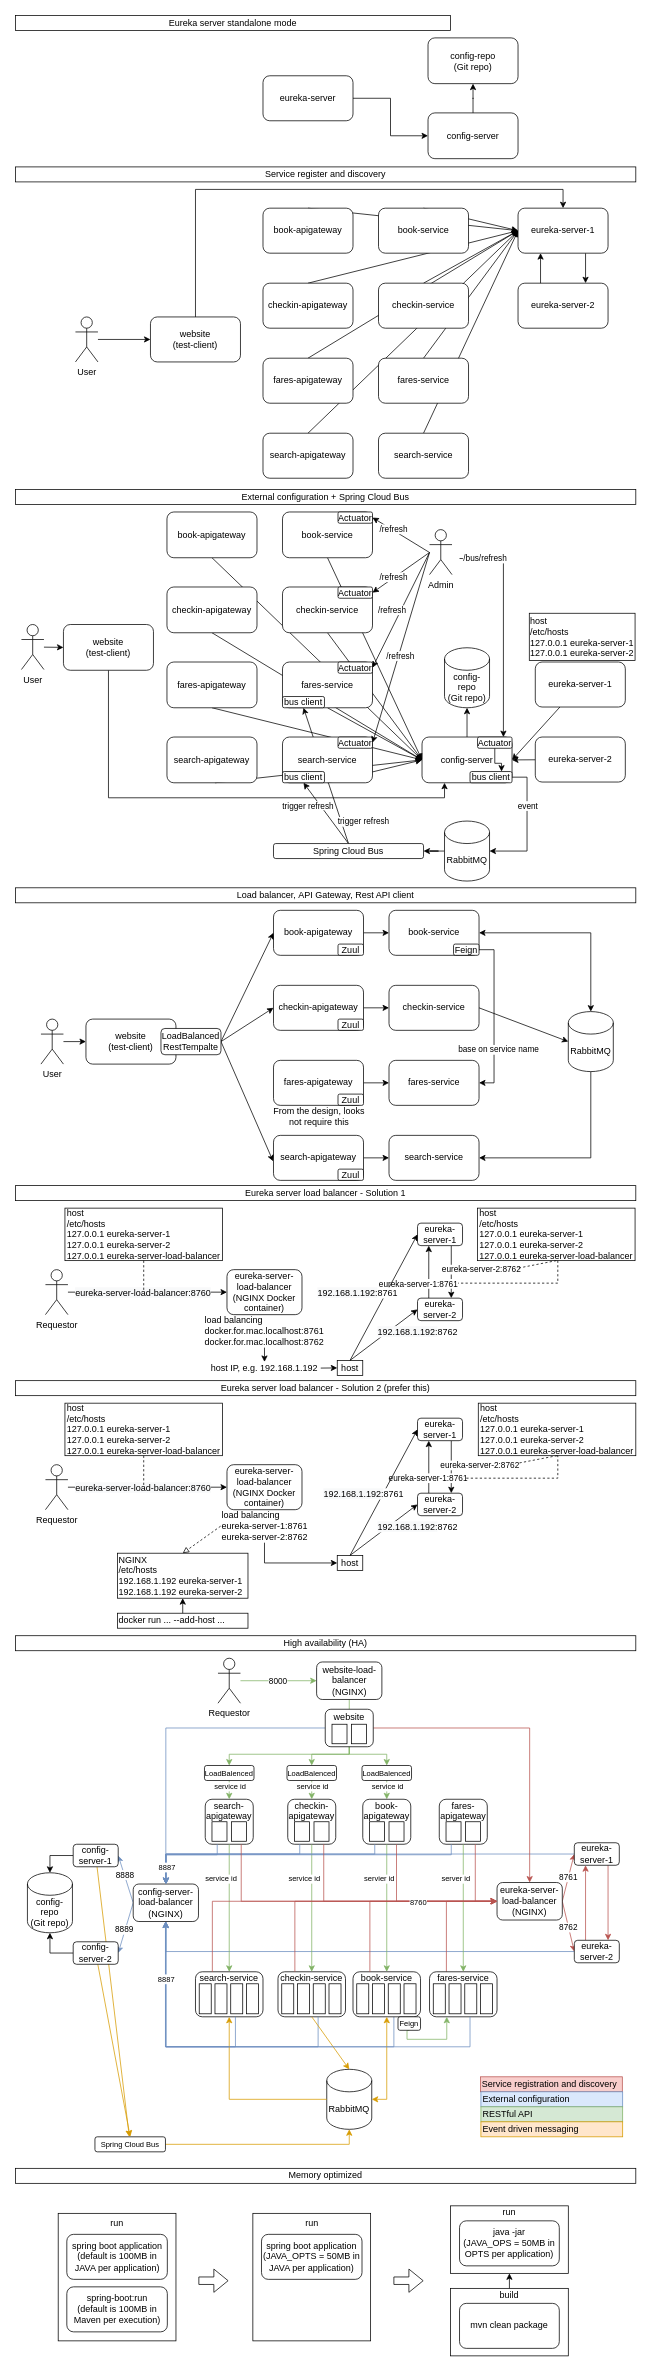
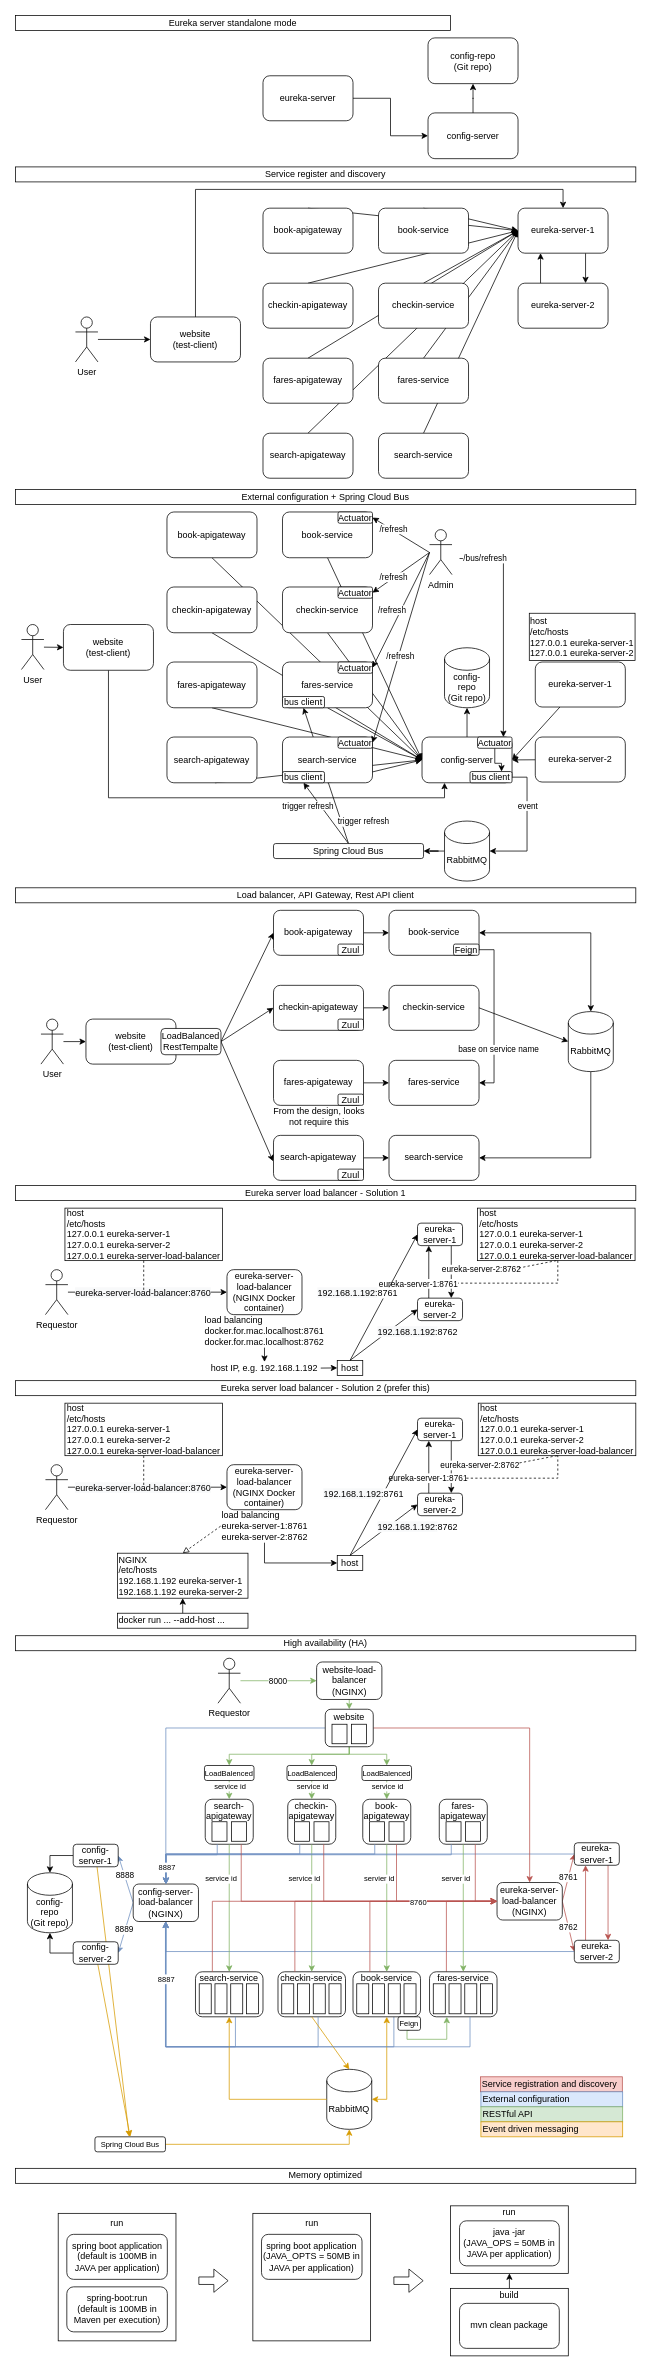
edge "website-load-balancer (NGINX)" -- "website": arrowhead none -> classic
node "java -jar (JAVA_OPS = 50MB in OPTS per application)": label "java -jar (JAVA_OPS = 50MB in OPTS per application)" -> "java -jar (JAVA_OPS = 50MB in JAVA per application)"
